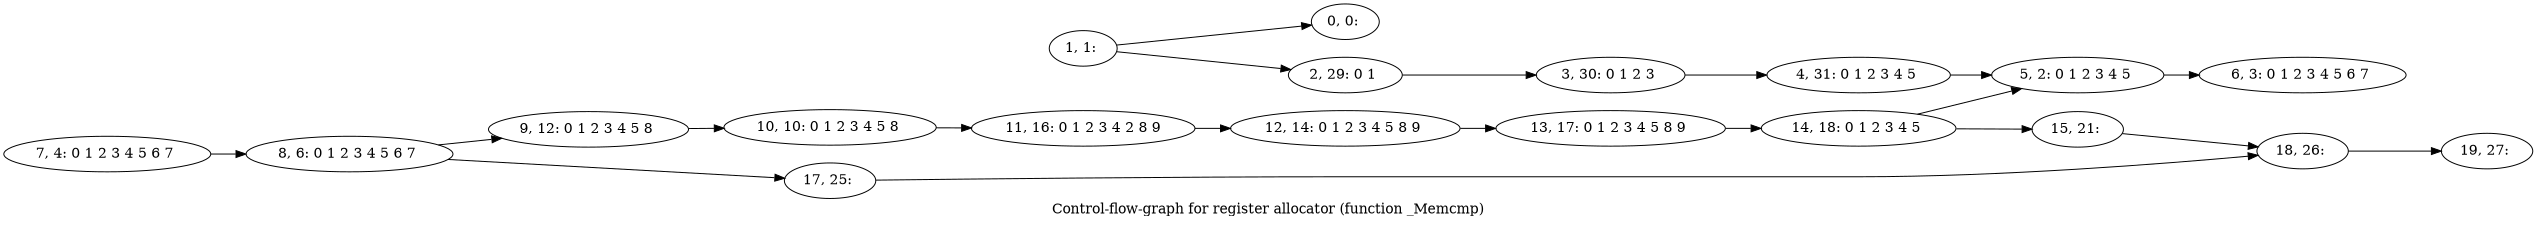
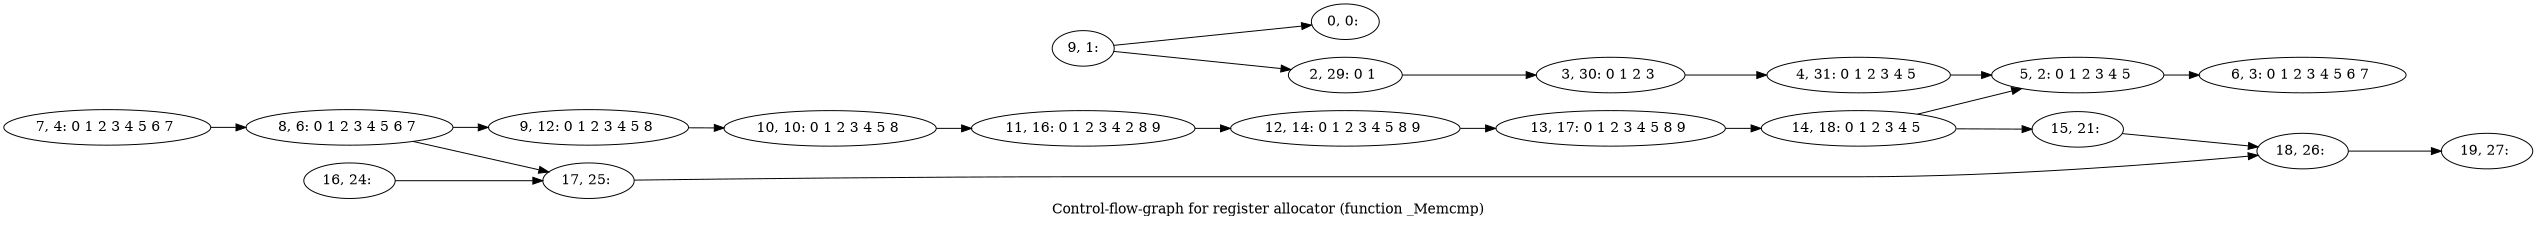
node "1, 1:": label "1, 1:" -> "9, 1:"
node "16, 24:": added
